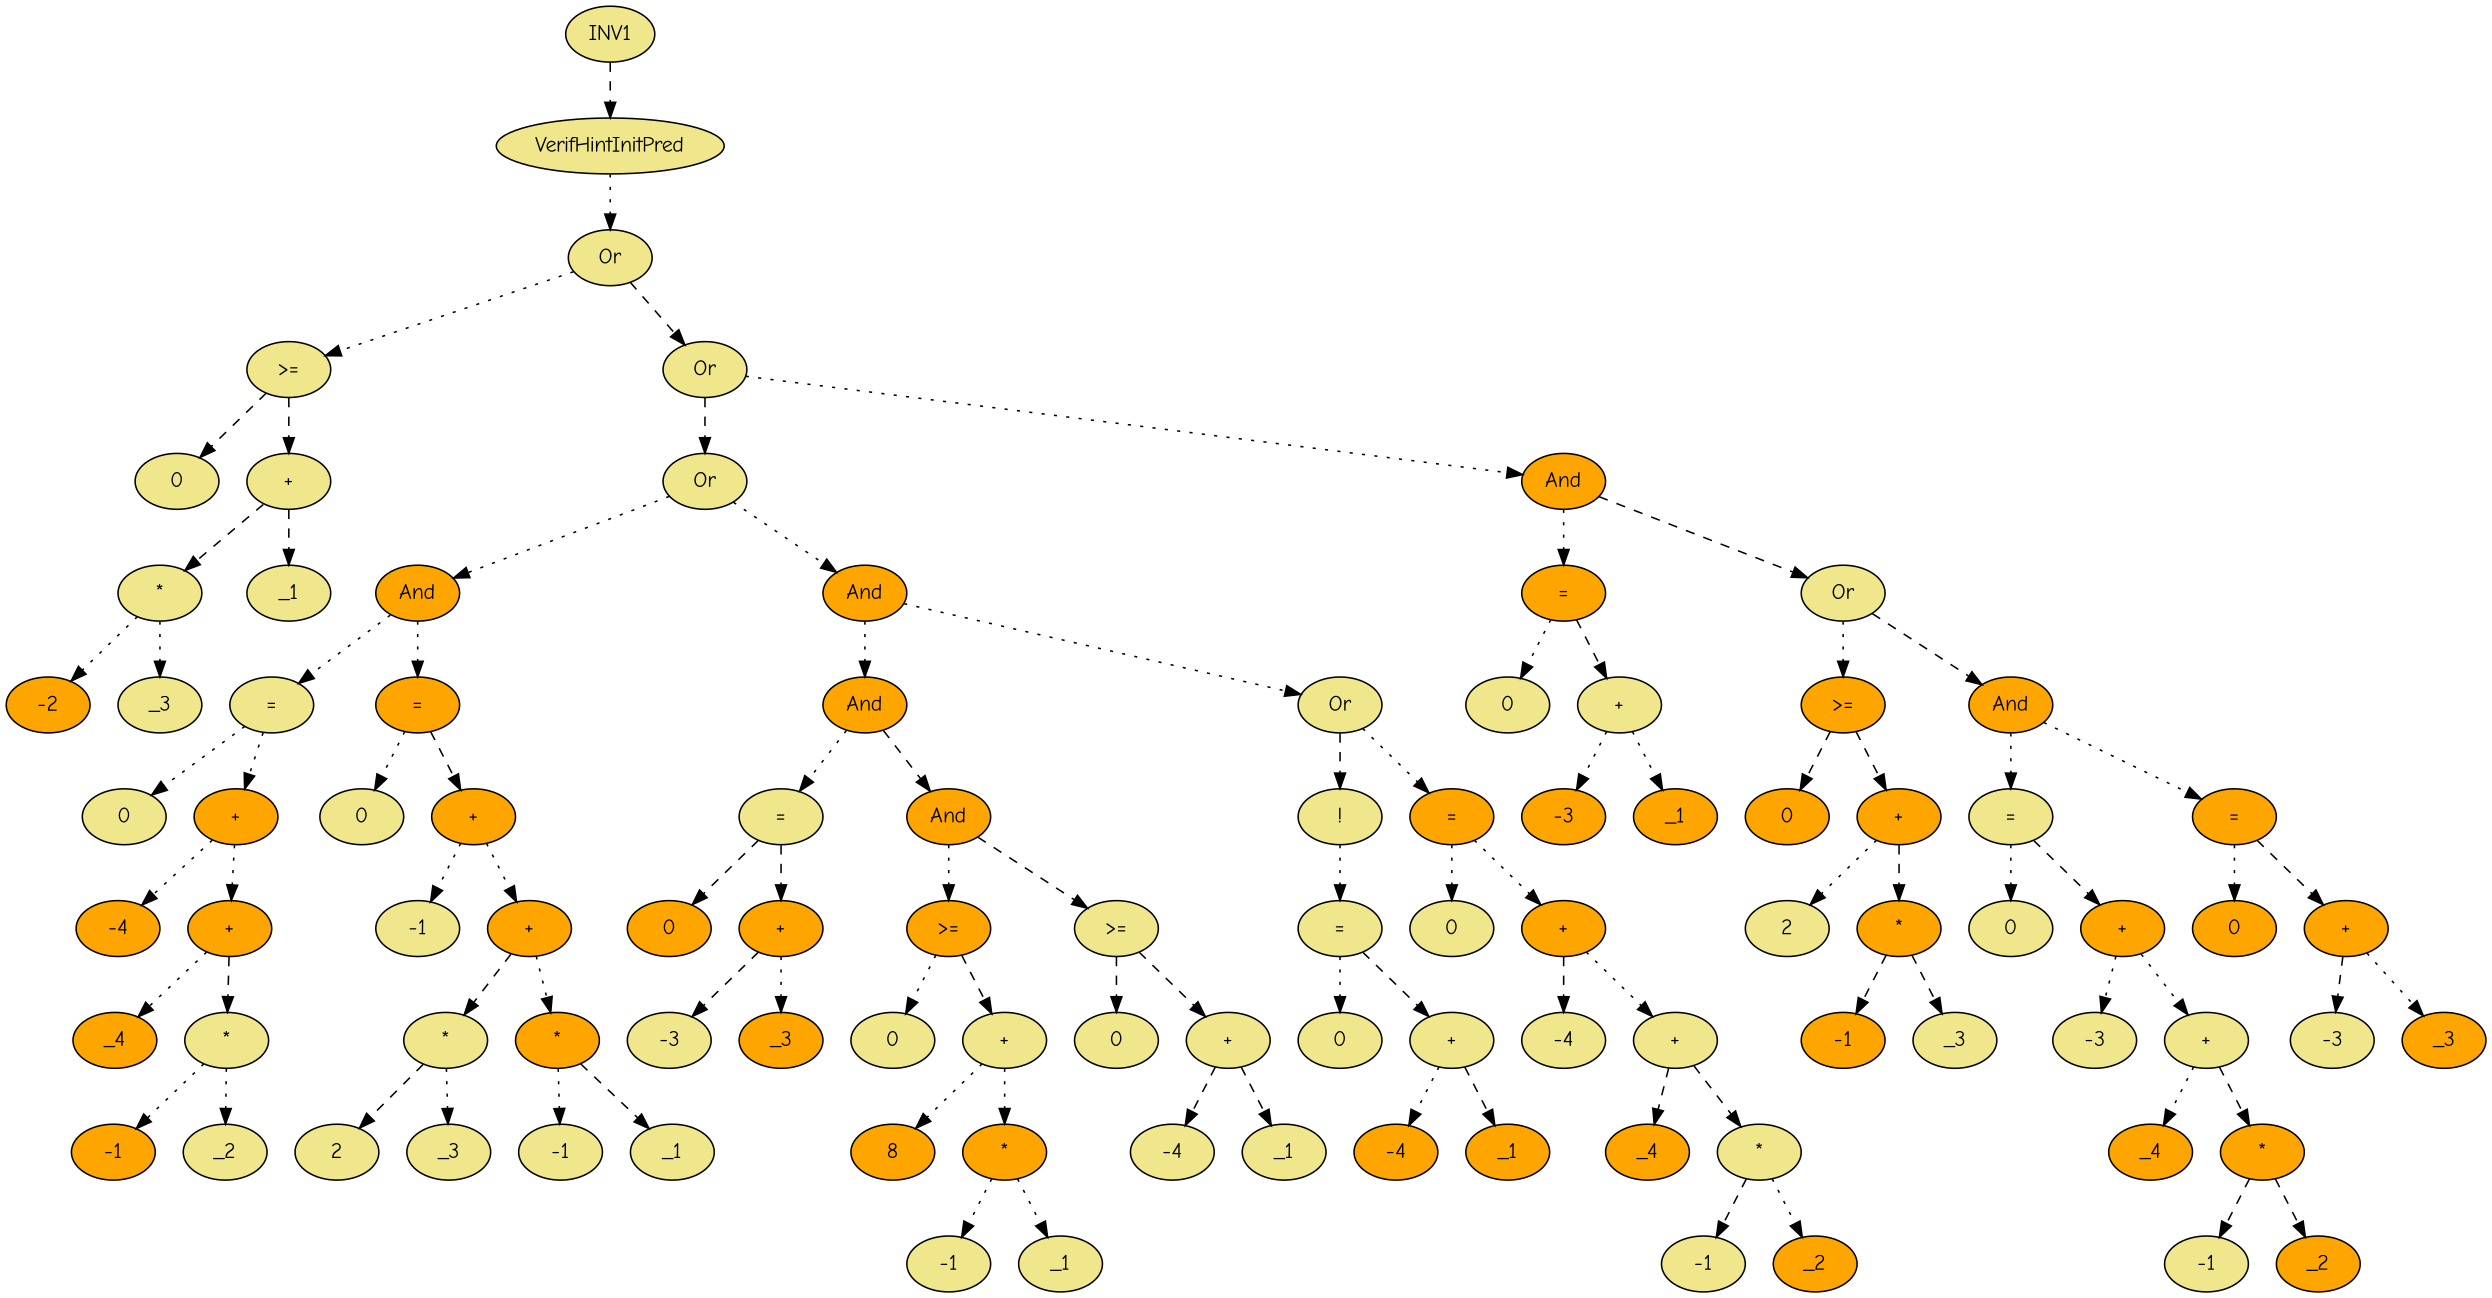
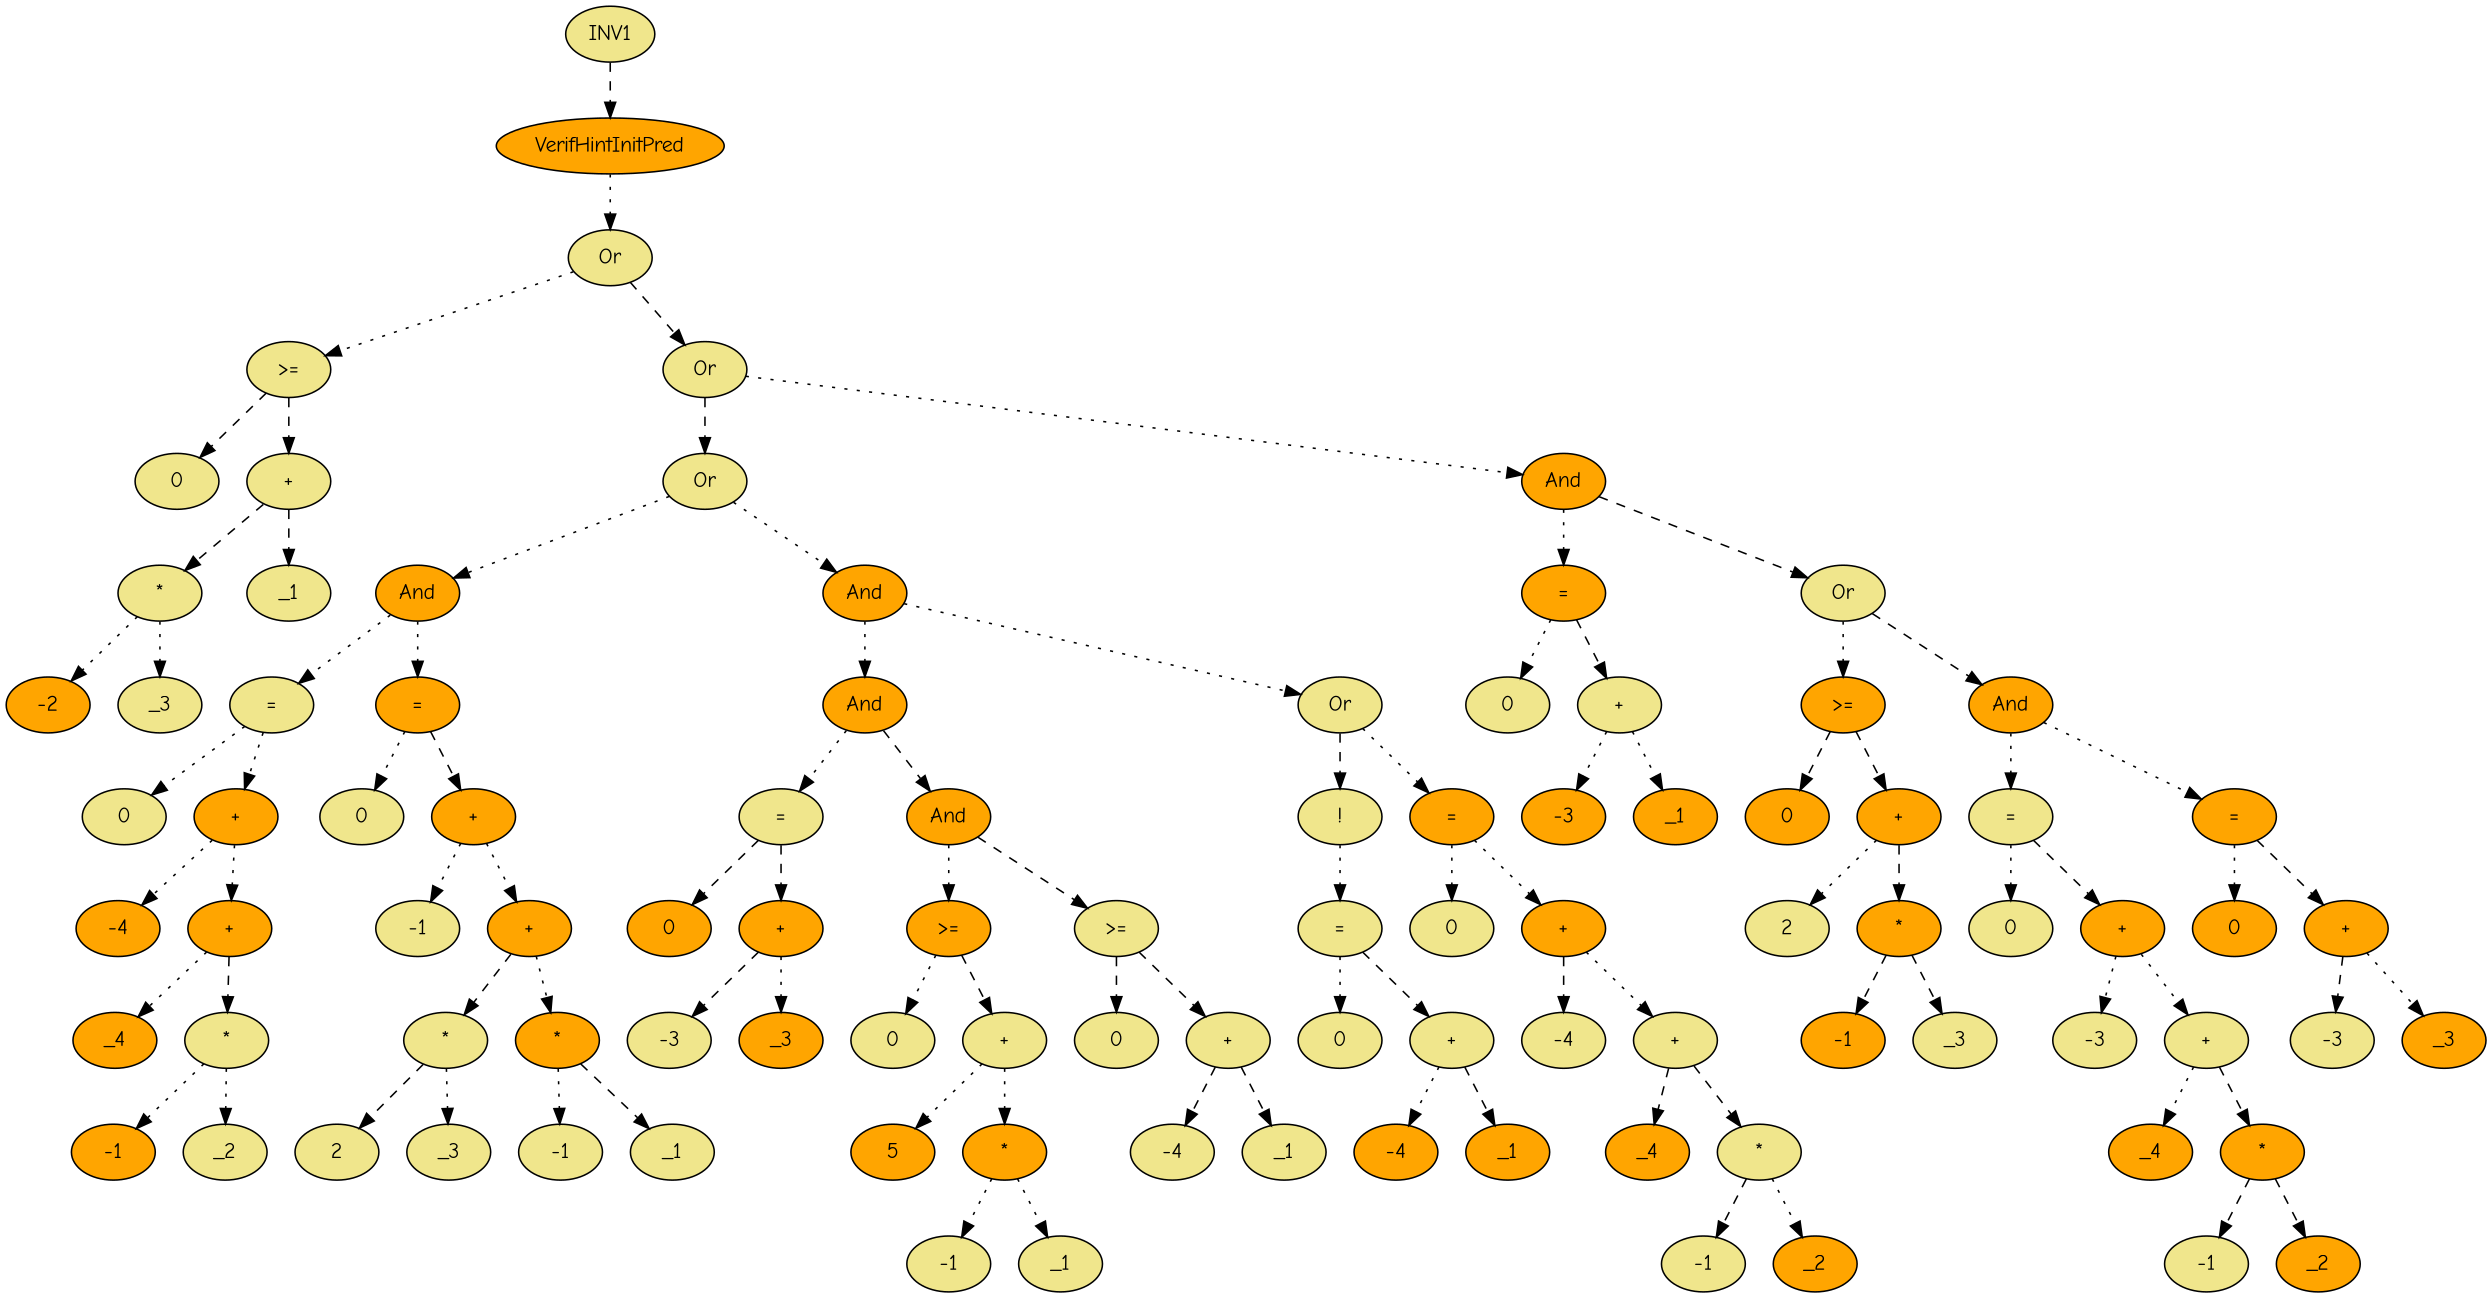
node "VerifHintInitPred": fillcolor khaki -> orange
node "8": label "8" -> "5"
